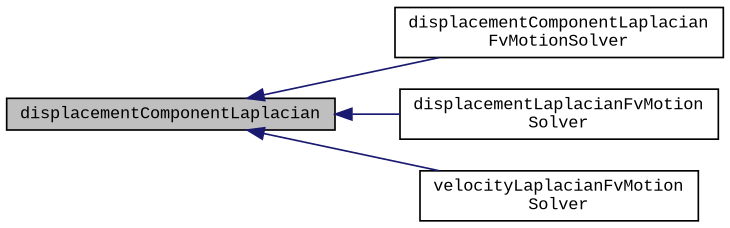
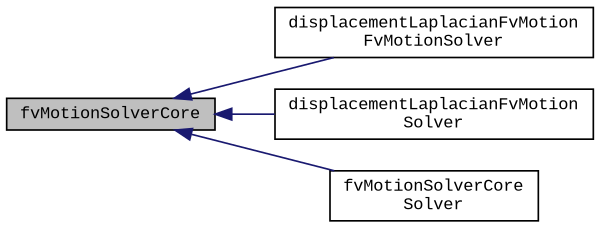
node "displacementComponentLaplacian FvMotionSolver": label "displacementComponentLaplacian FvMotionSolver" -> "displacementLaplacianFvMotion FvMotionSolver"
node "displacementComponentLaplacian": label "displacementComponentLaplacian" -> "fvMotionSolverCore"
node "velocityLaplacianFvMotion Solver": label "velocityLaplacianFvMotion Solver" -> "fvMotionSolverCore Solver"
